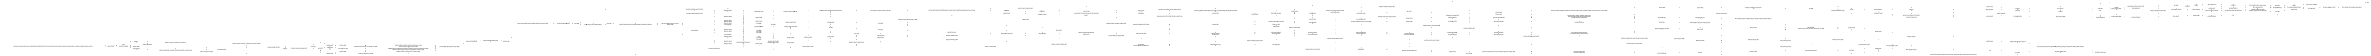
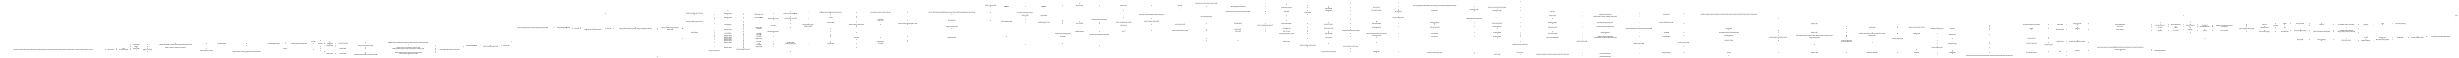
node "'cmp eax, 0x1', 'jbe 0x804b240',": added
